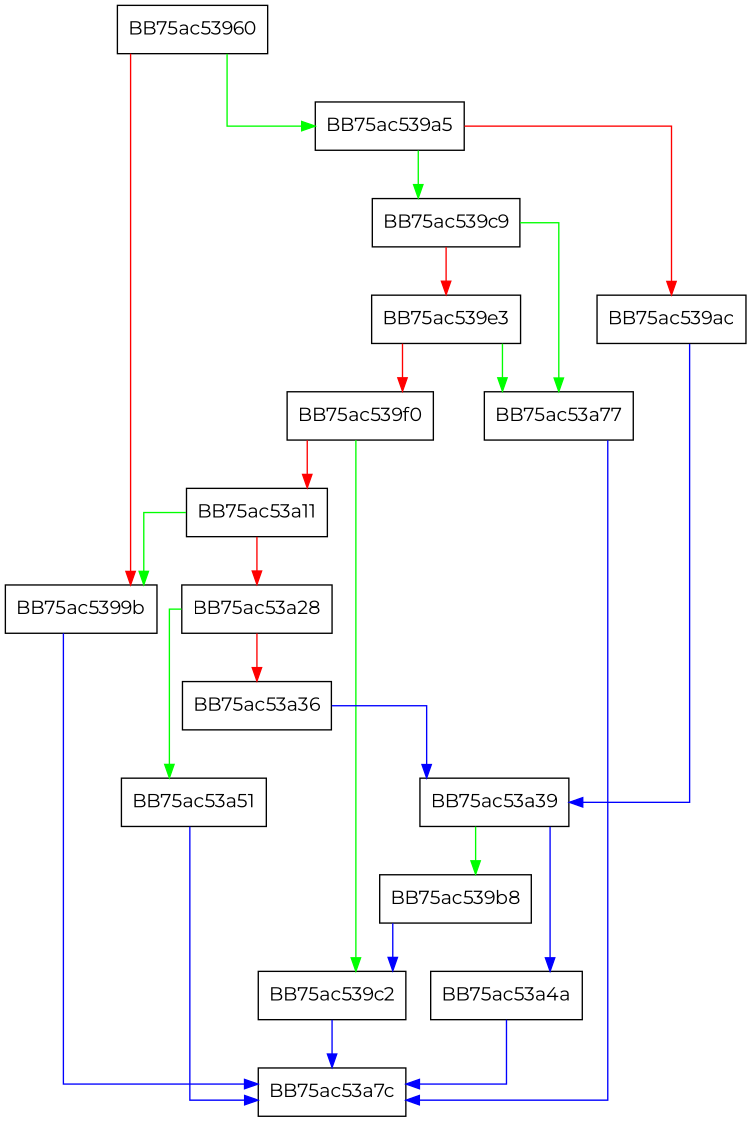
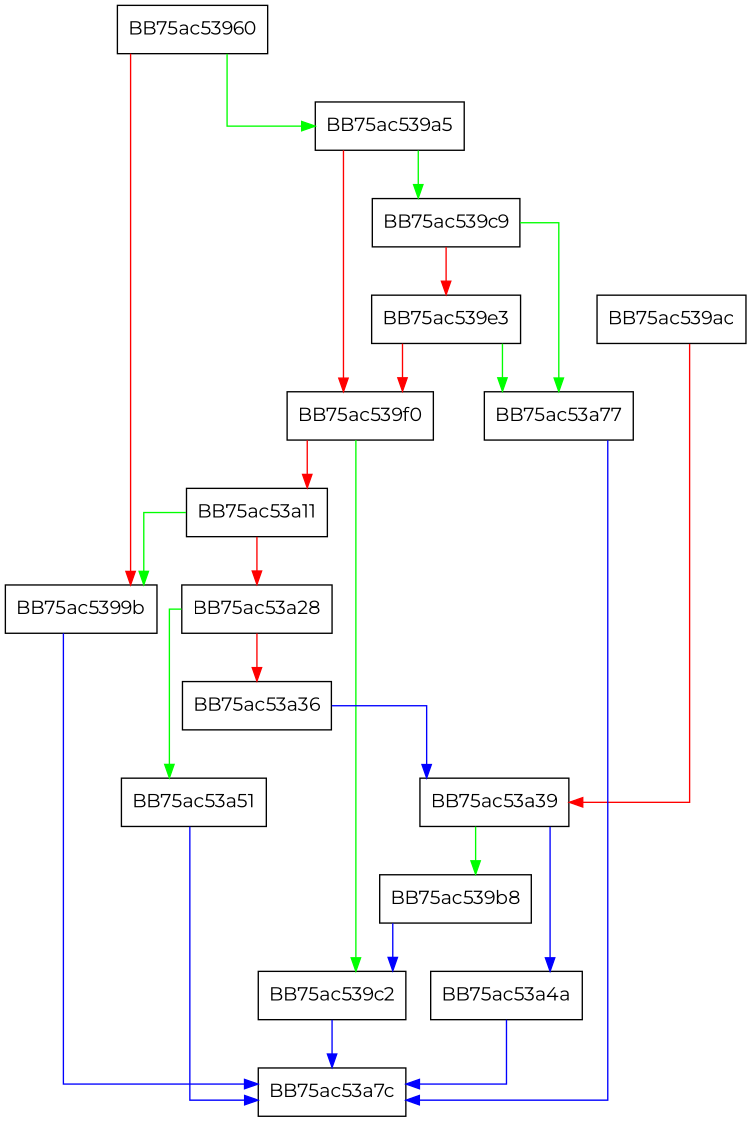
edge "BB75ac539a5" -> "BB75ac539ac": now "BB75ac539a5" -> "BB75ac539f0"
edge "BB75ac539ac" -> "BB75ac53a39": color blue -> red
